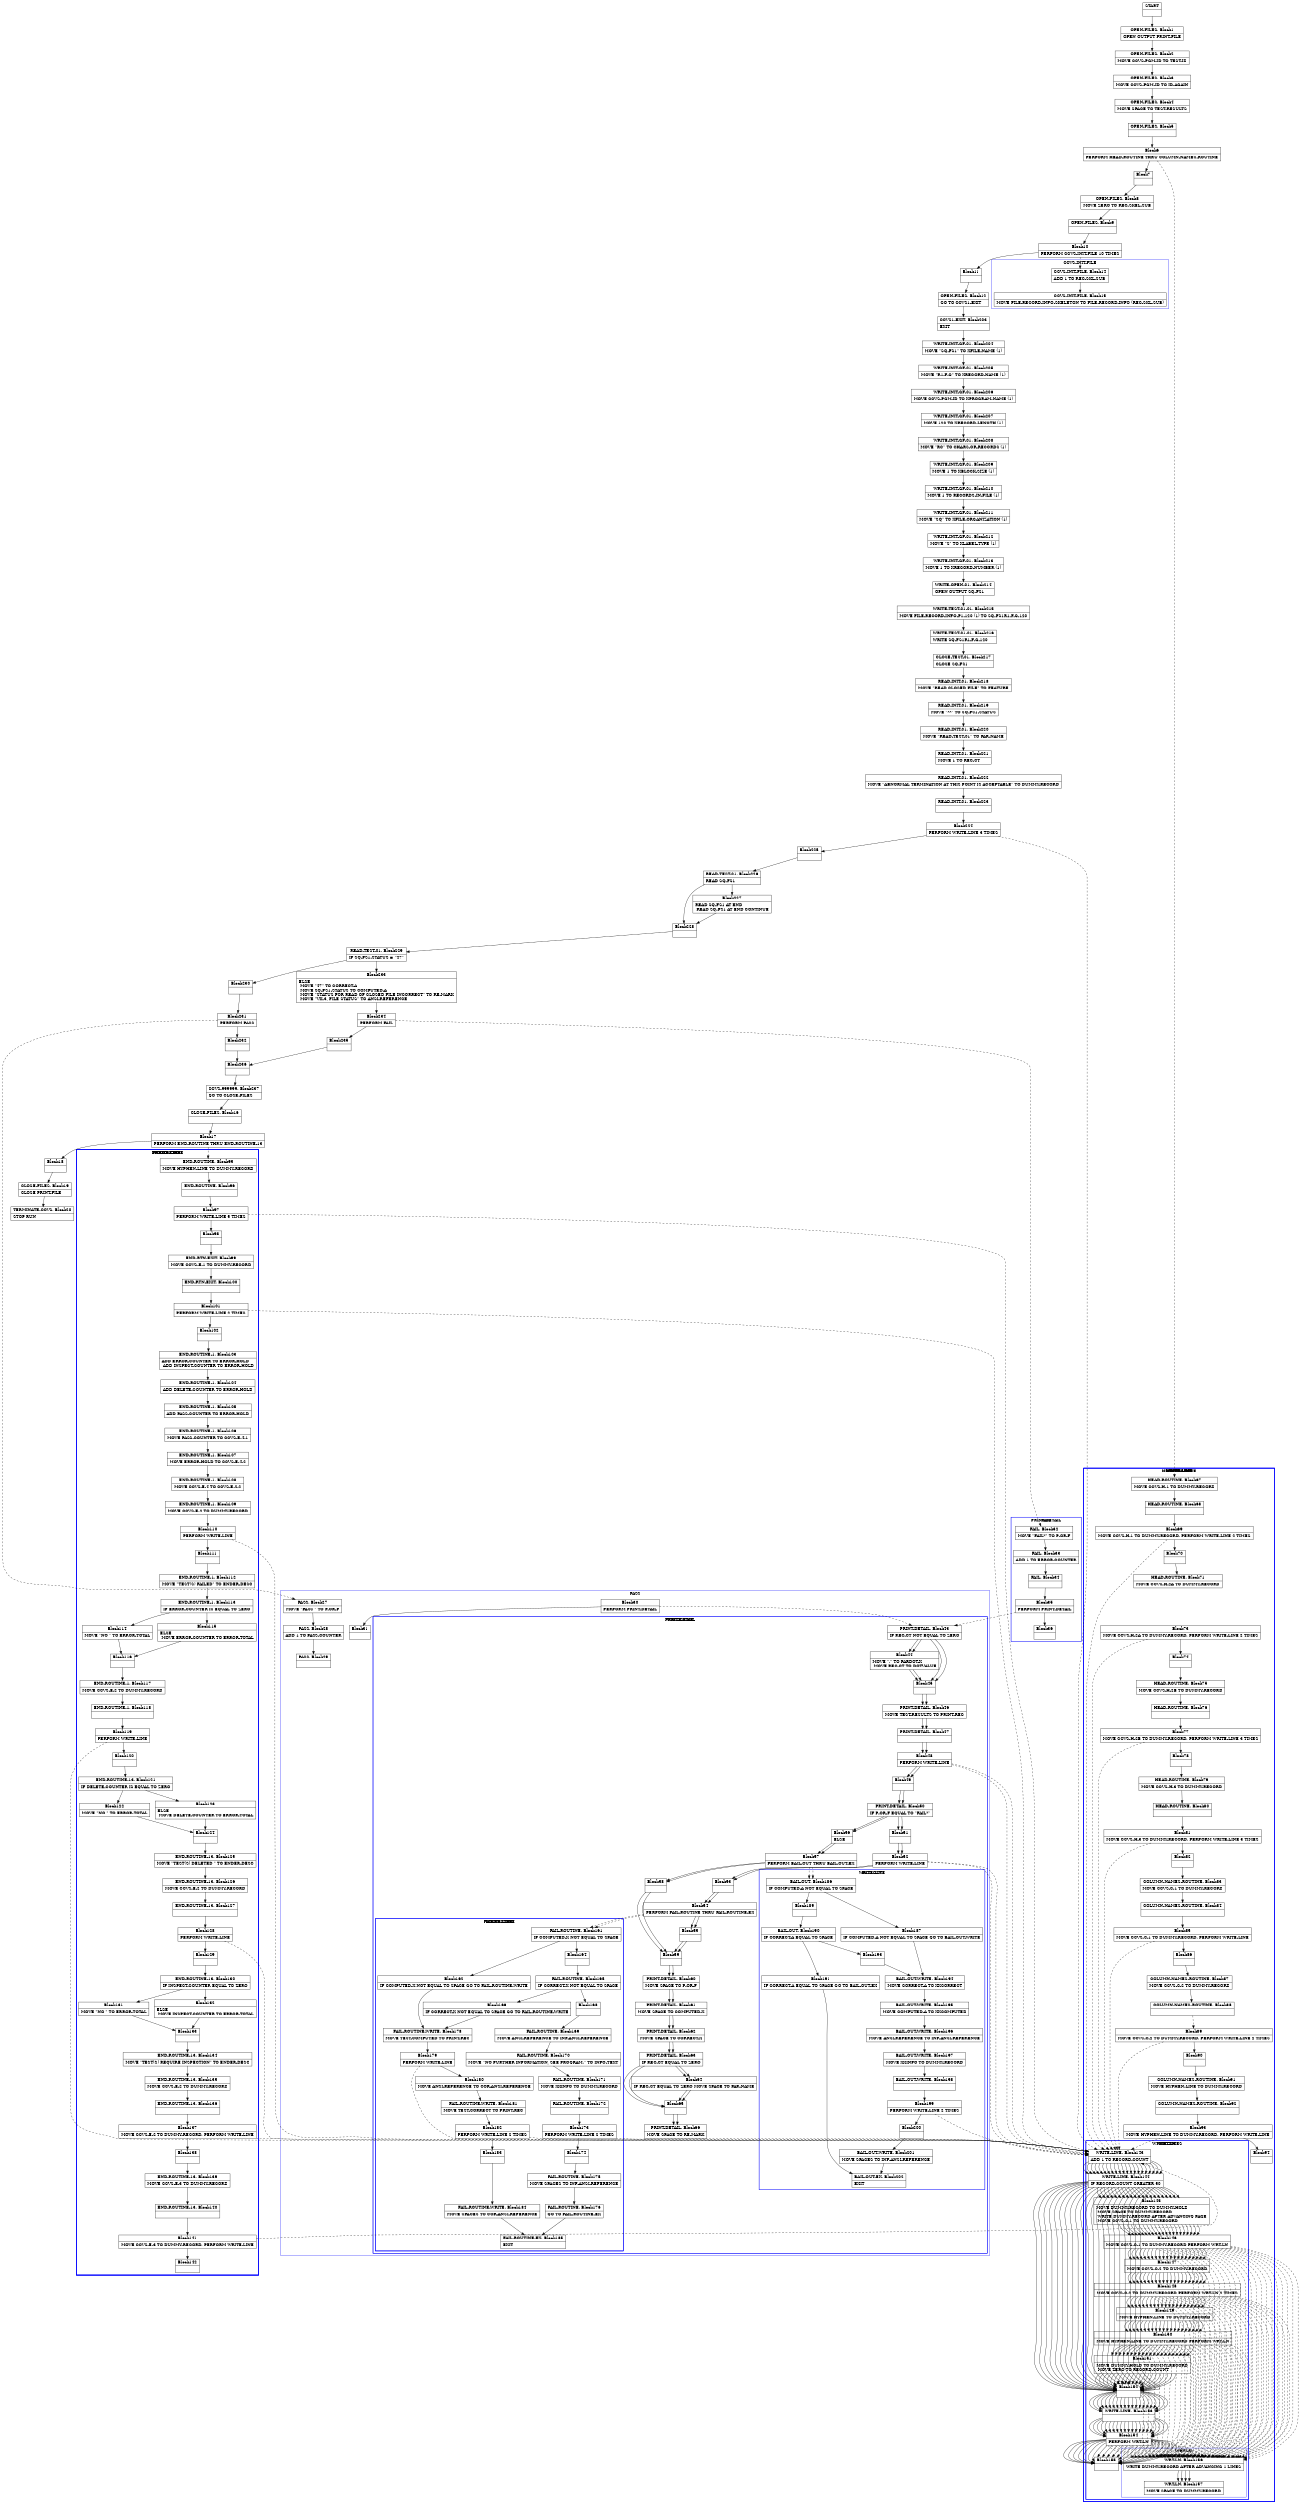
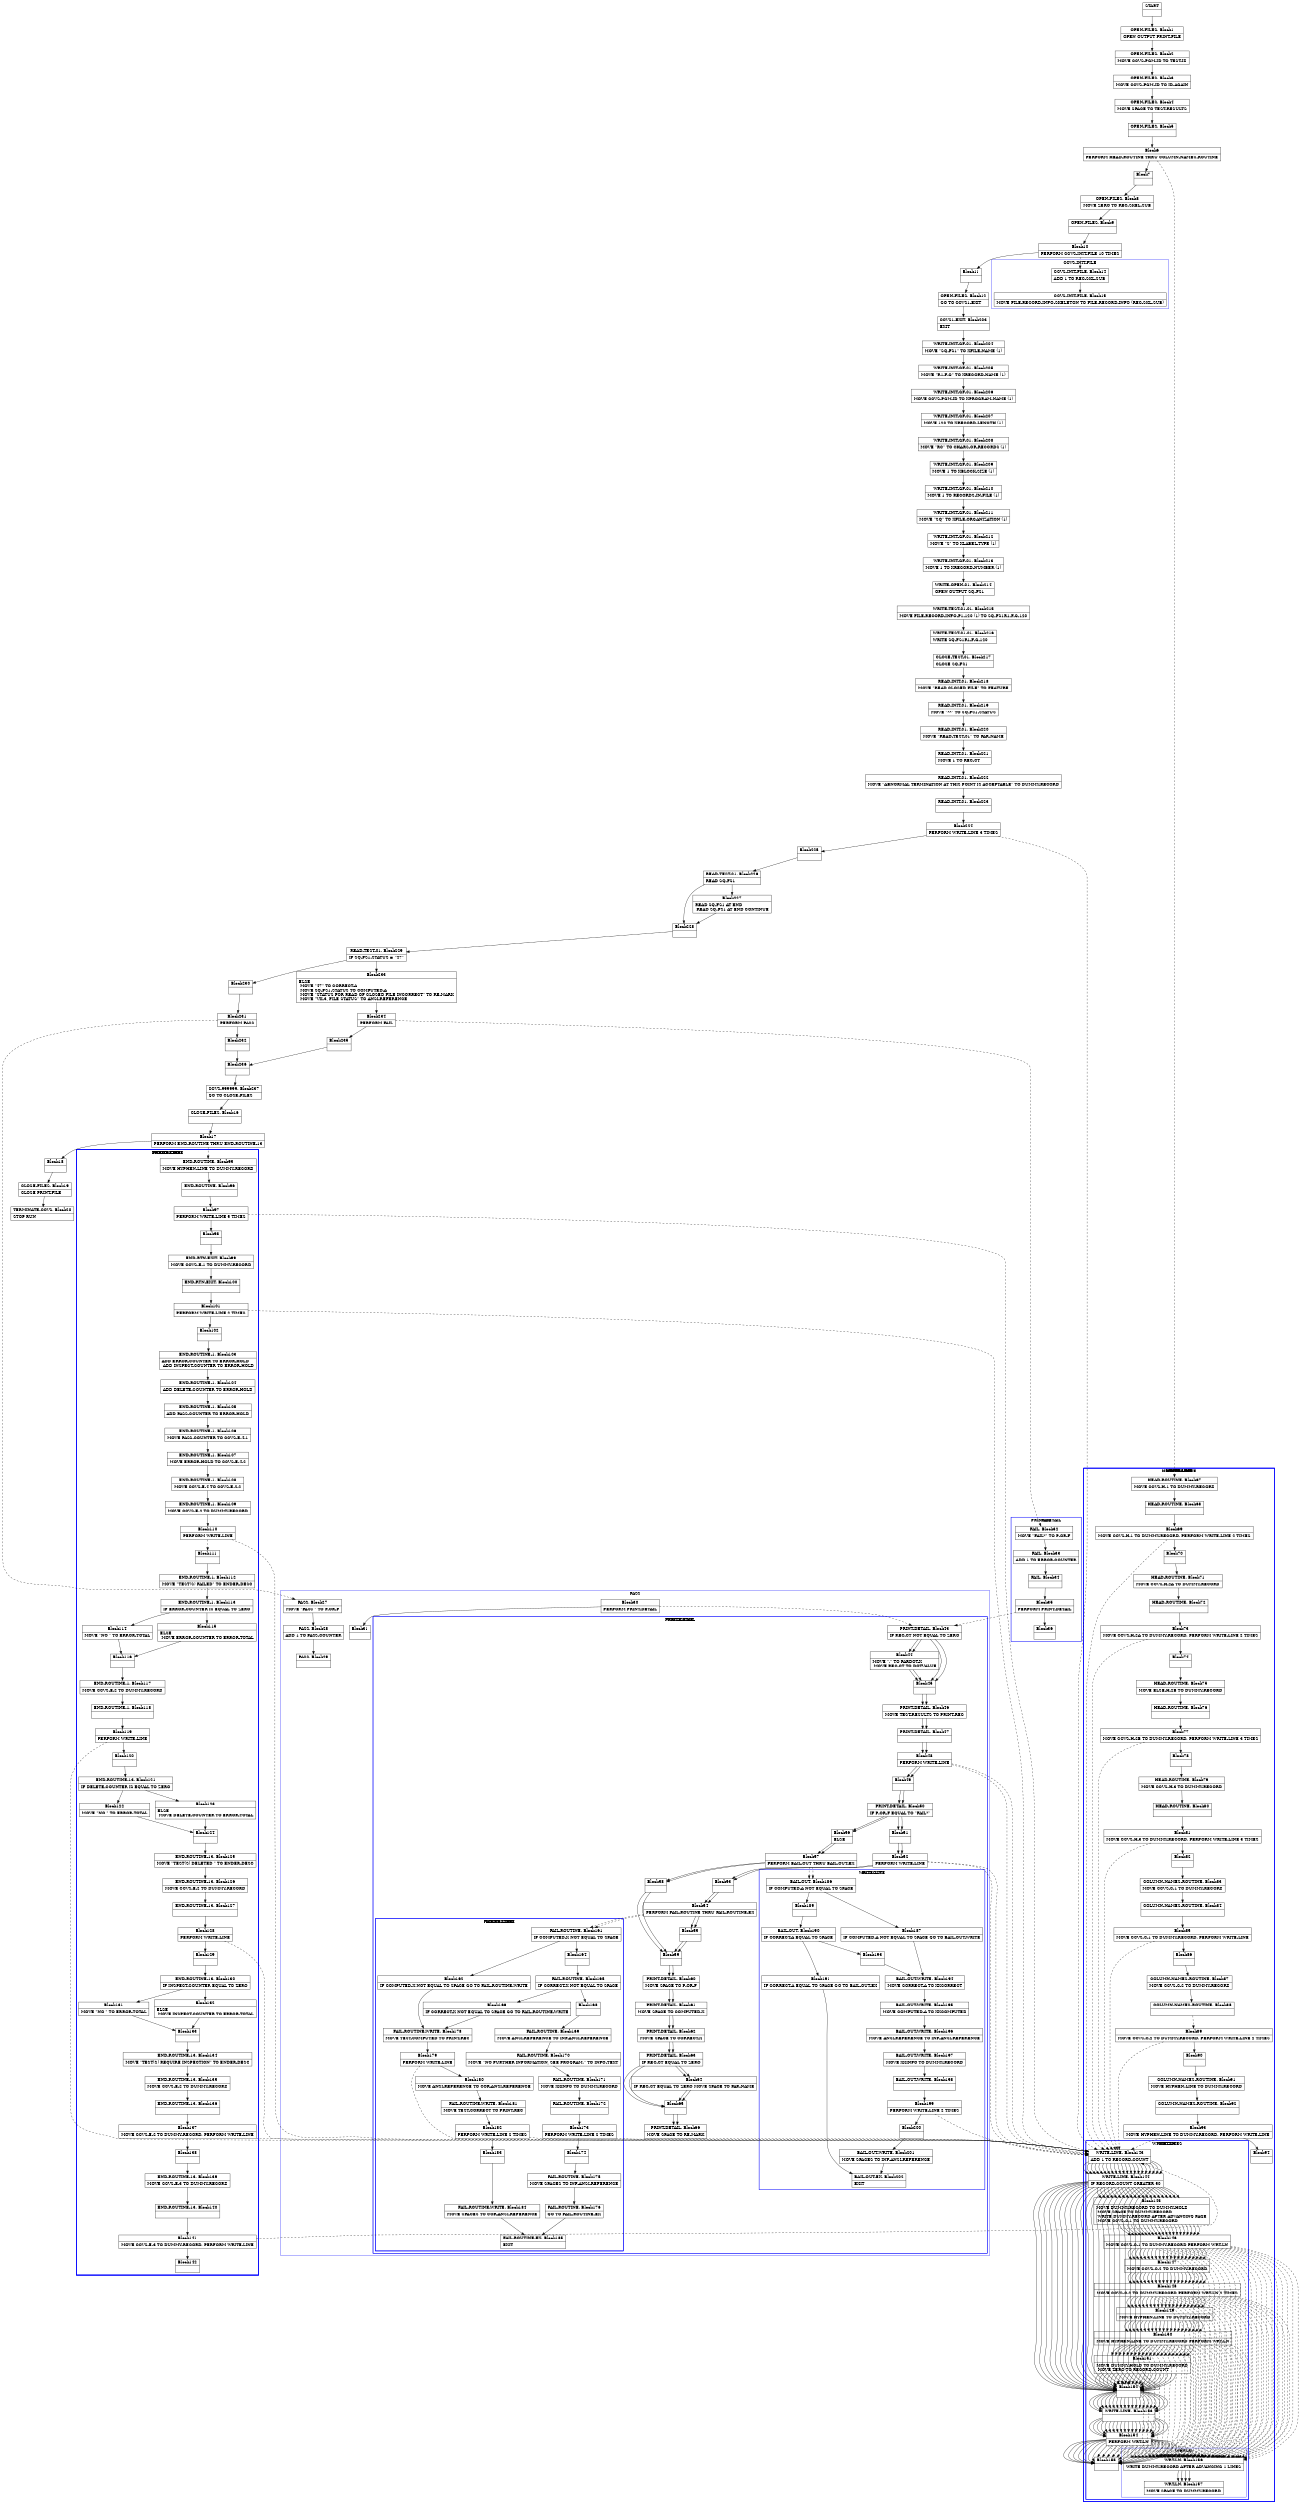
edge "Block110" -> "Block111": style solid -> dashed
node "HEAD-ROUTINE. Block72": added
node "HEAD-ROUTINE. Block75": text "MOVE CCVS-H-2B TO DUMMY-RECORD" -> "MOVE ELSE-H-2B TO DUMMY-RECORD"
